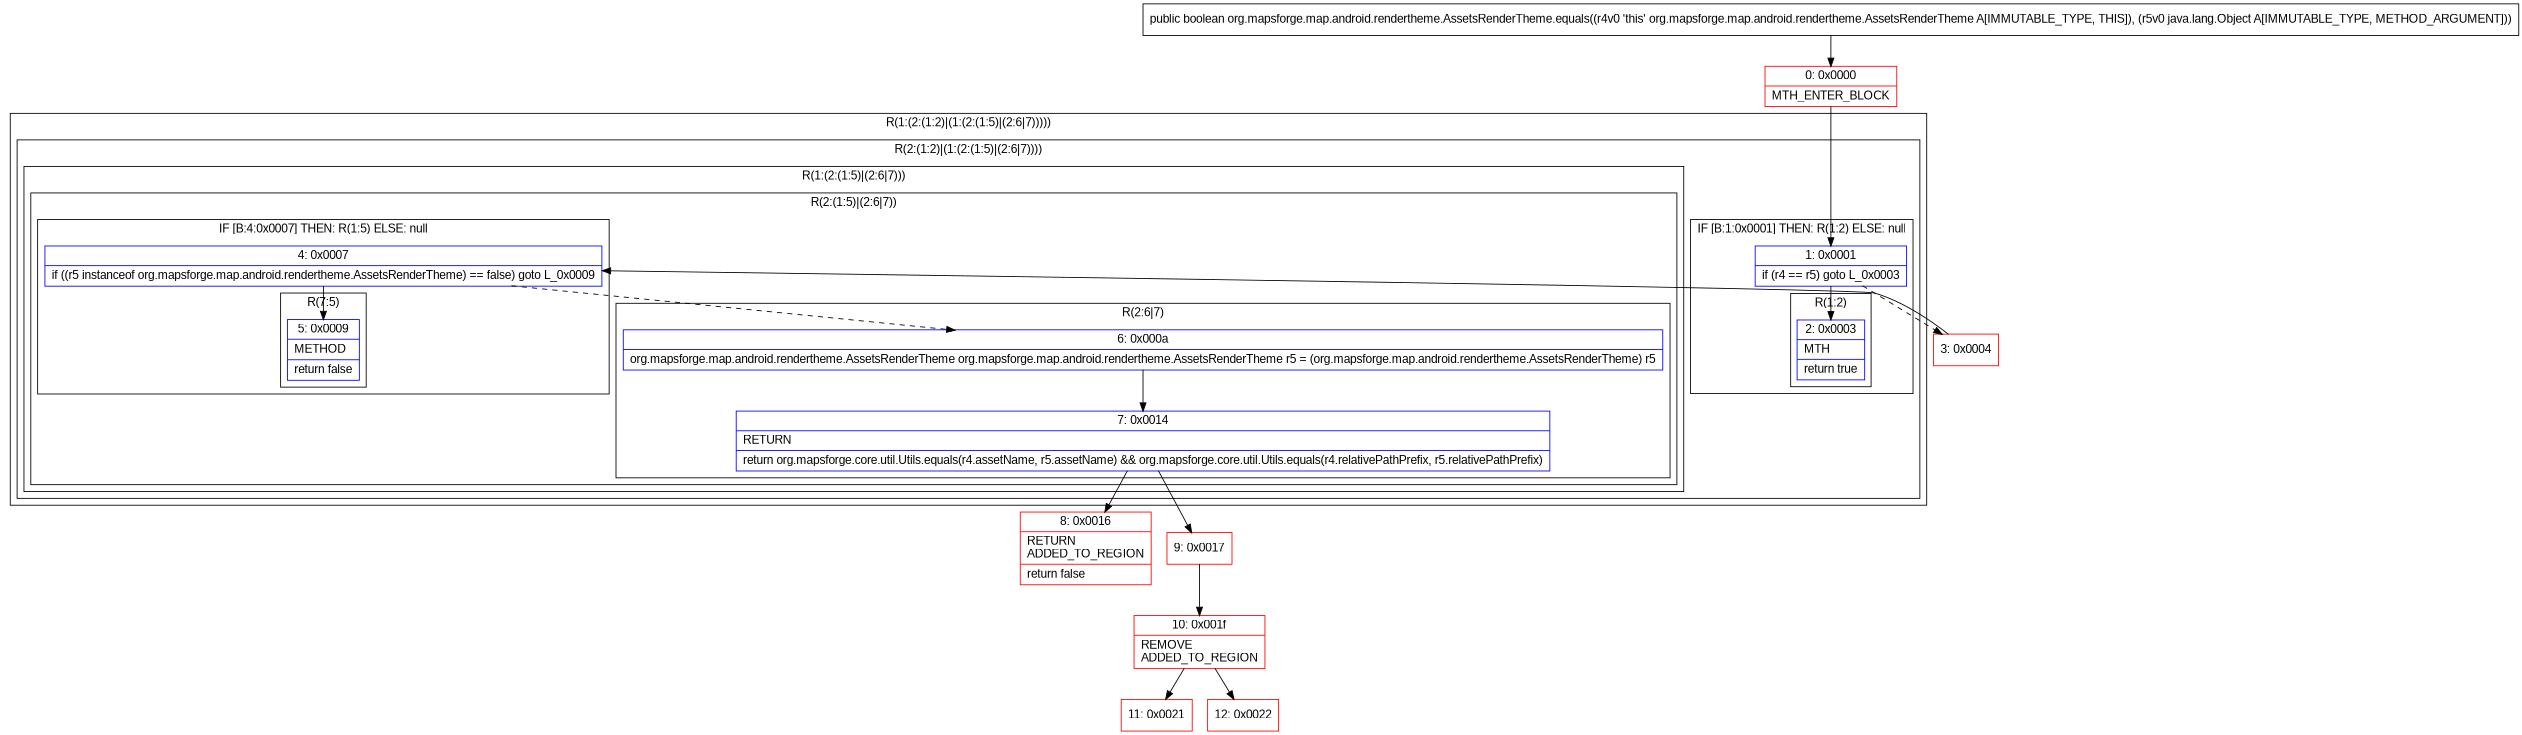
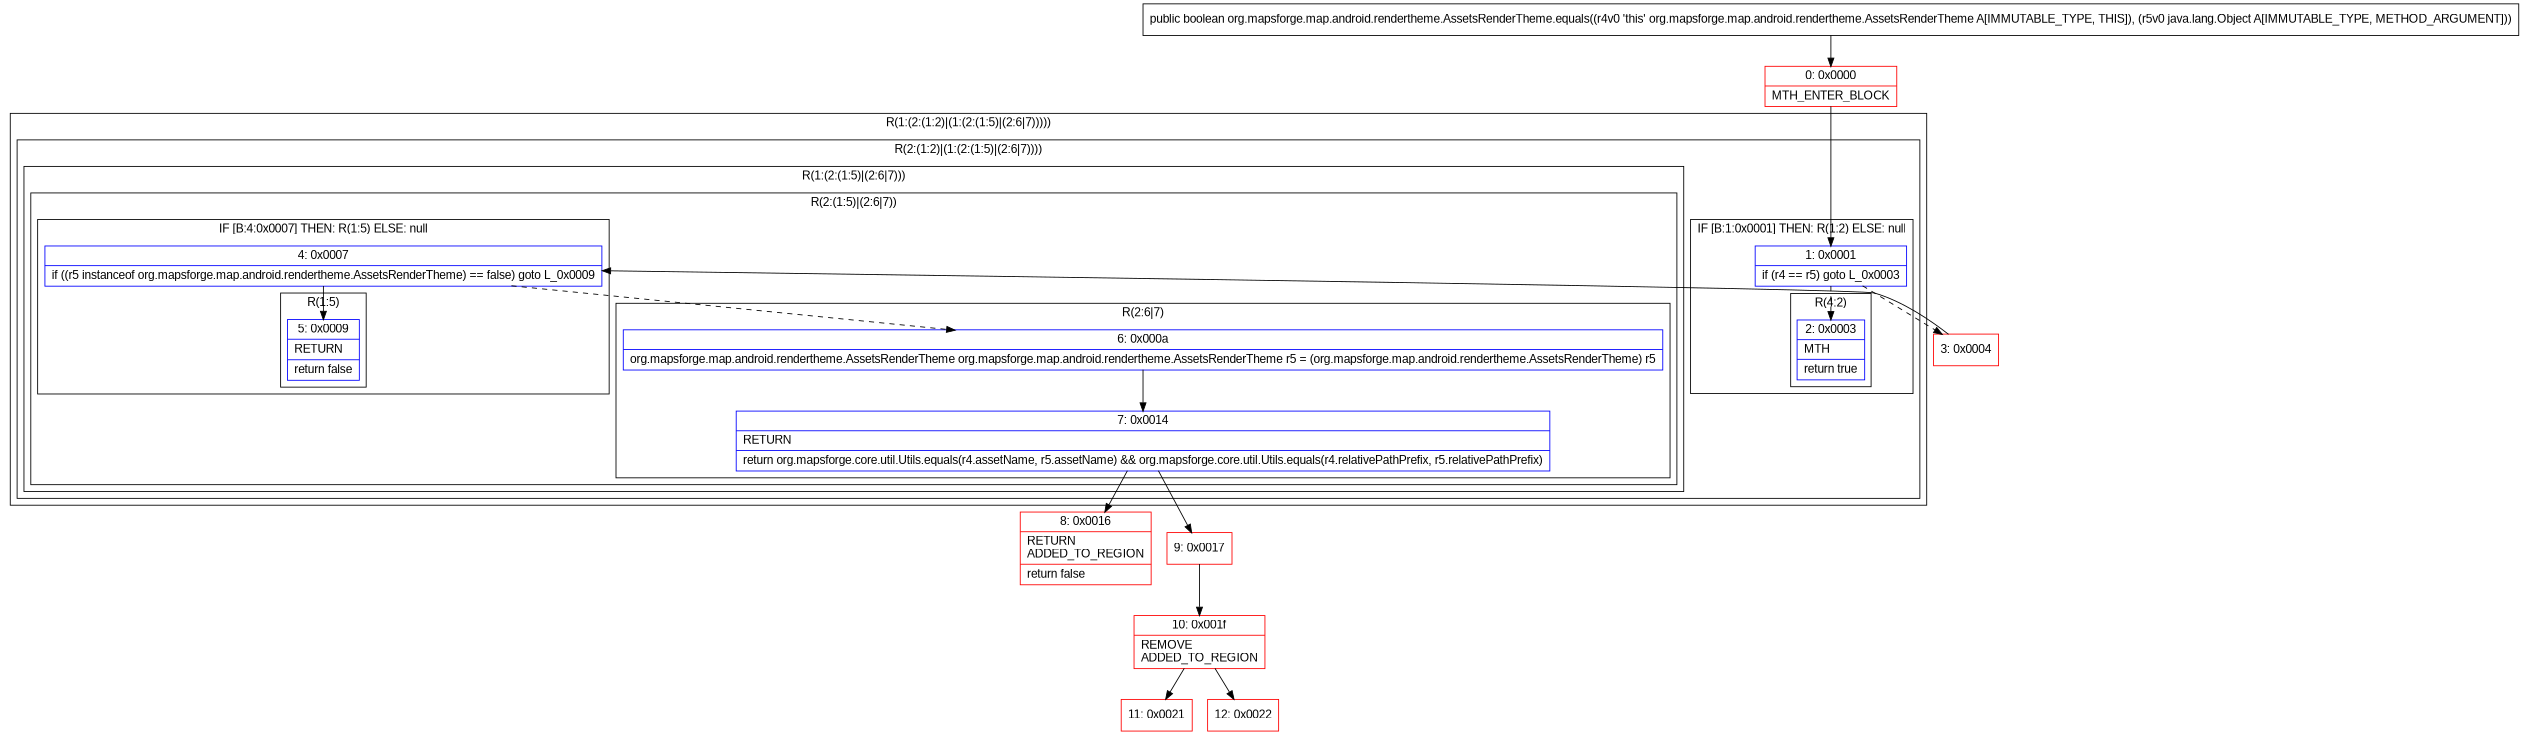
edge "1: 0x0001" -> "2: 0x0003": style solid -> dashed
cluster "R(7:5)": label "R(7:5)" -> "R(1:5)"
cluster "R(1:2)": label "R(1:2)" -> "R(4:2)"
node "5: 0x0009": text "METHOD" -> "RETURN"
